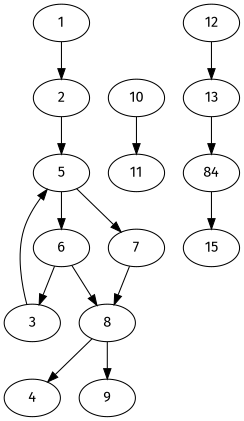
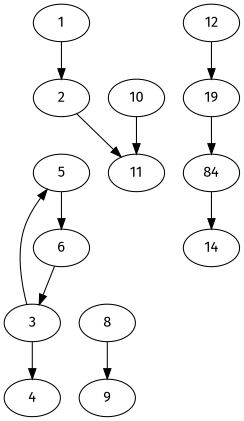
node "13": label "13" -> "19"
edge "2" -> "5": now "2" -> "11"
node "7": removed
node "15": label "15" -> "14"
edge "6" -> "8": removed
edge "8" -> "4": now "3" -> "4"
